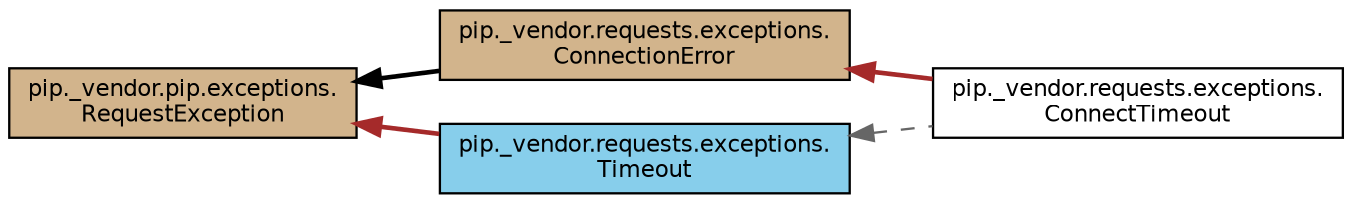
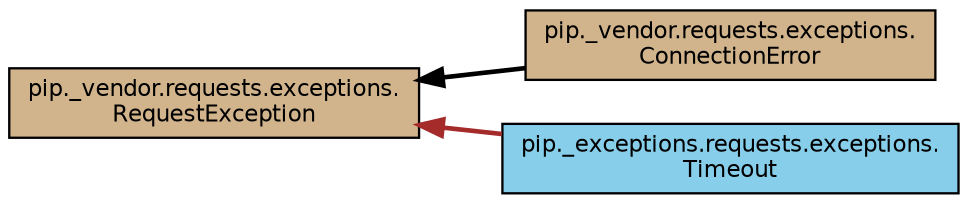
node "pip._vendor.pip.exceptions. RequestException": label "pip._vendor.pip.exceptions. RequestException" -> "pip._vendor.requests.exceptions. RequestException"
node "pip._vendor.requests.exceptions. ConnectTimeout": removed
node "pip._vendor.requests.exceptions. Timeout": label "pip._vendor.requests.exceptions. Timeout" -> "pip._exceptions.requests.exceptions. Timeout"
